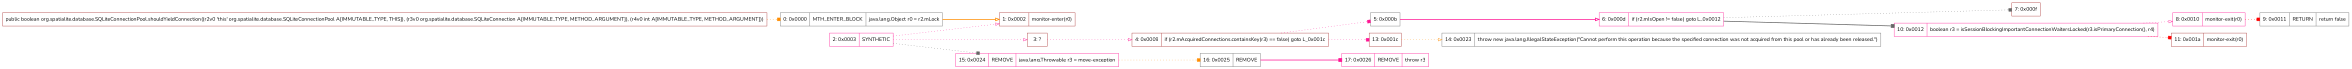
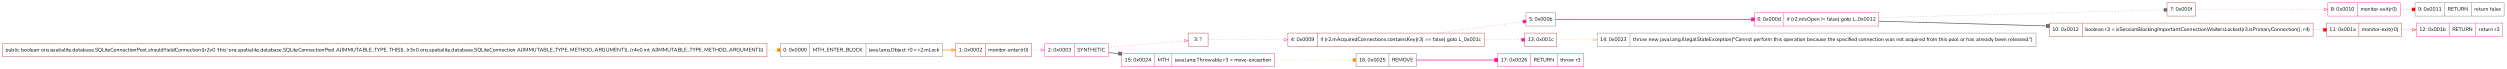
edge "5: 0x000b" -> "6: 0x000d": arrowhead onormal -> box
edge "10: 0x0012" -> "8: 0x0010": now "7: 0x000f" -> "8: 0x0010"
edge "2: 0x0003" -> "1: 0x0002": reversed
node "10: 0x0012": color deeppink -> brown
node "12: 0x001b": added
edge "2: 0x0003" -> "15: 0x0024": style dotted -> bold
node "15: 0x0024": text "REMOVE" -> "MTH"
node "17: 0x0026": text "REMOVE" -> "RETURN"
